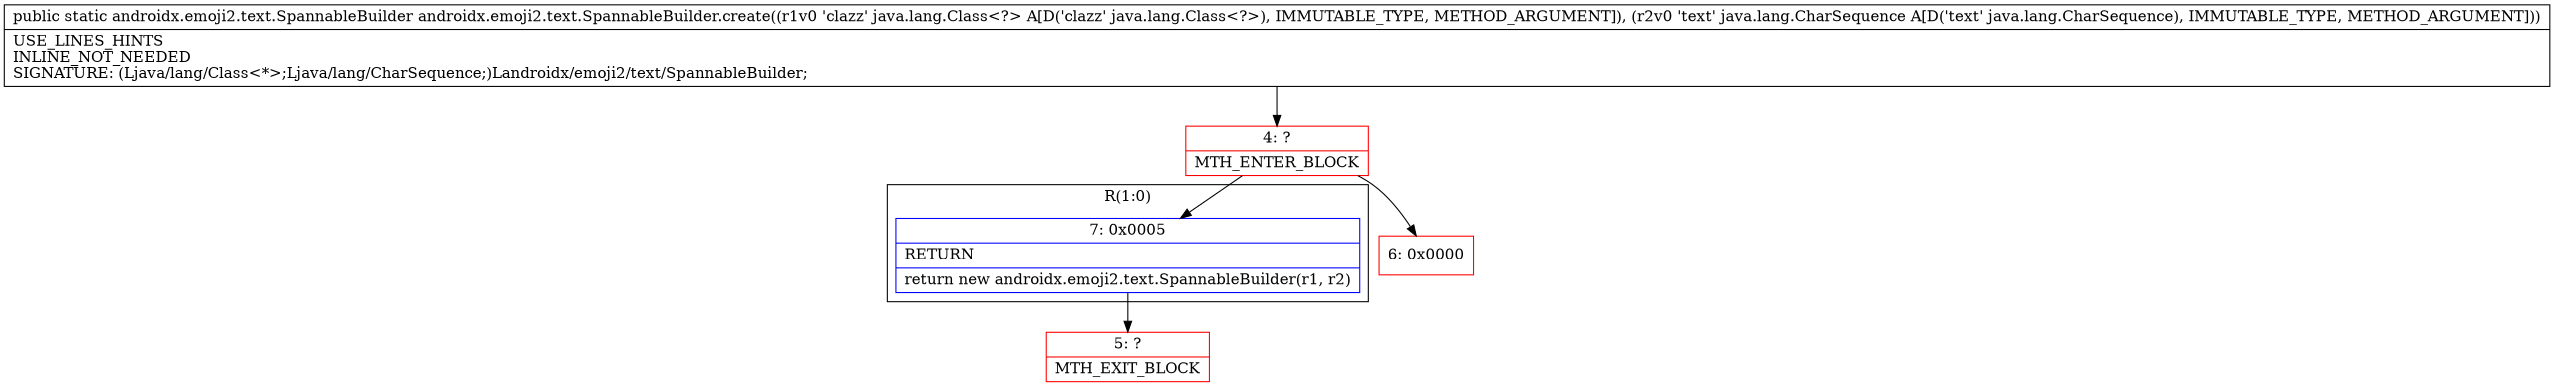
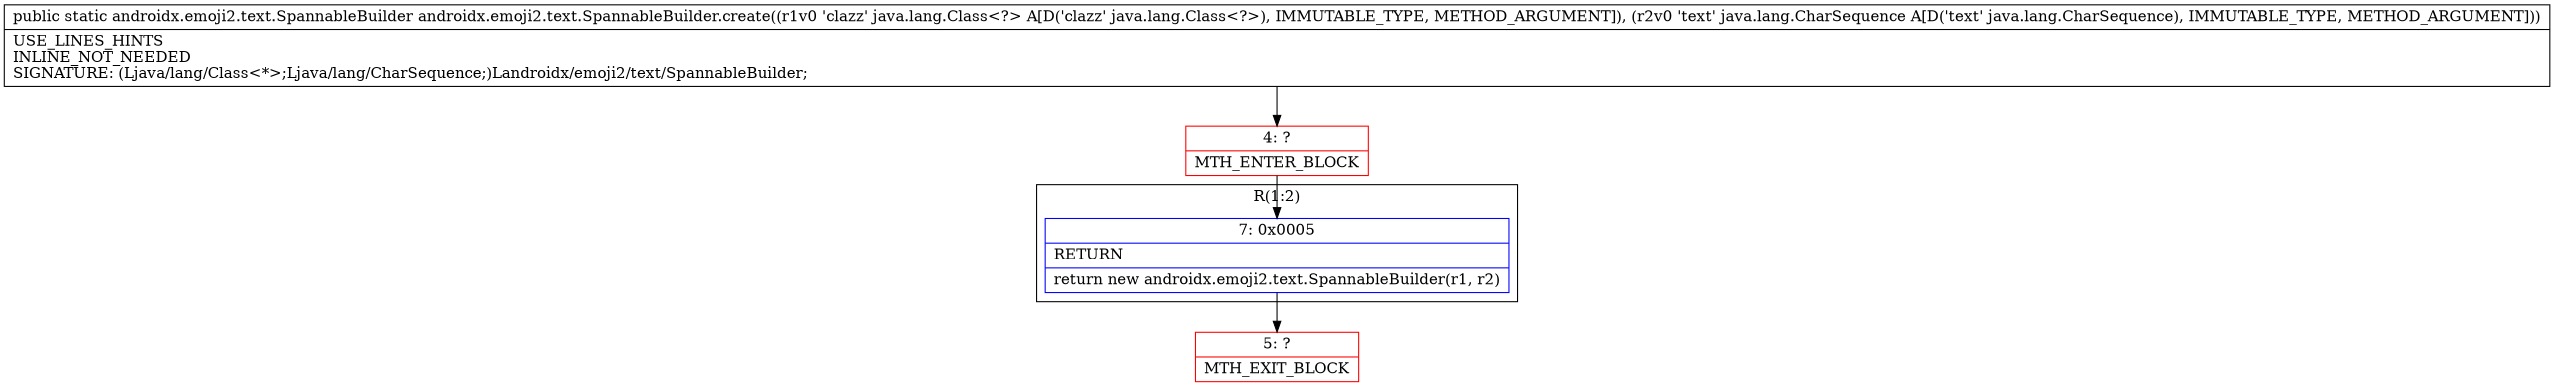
cluster "R(1:0)": label "R(1:0)" -> "R(1:2)"
node "6: 0x0000": removed
